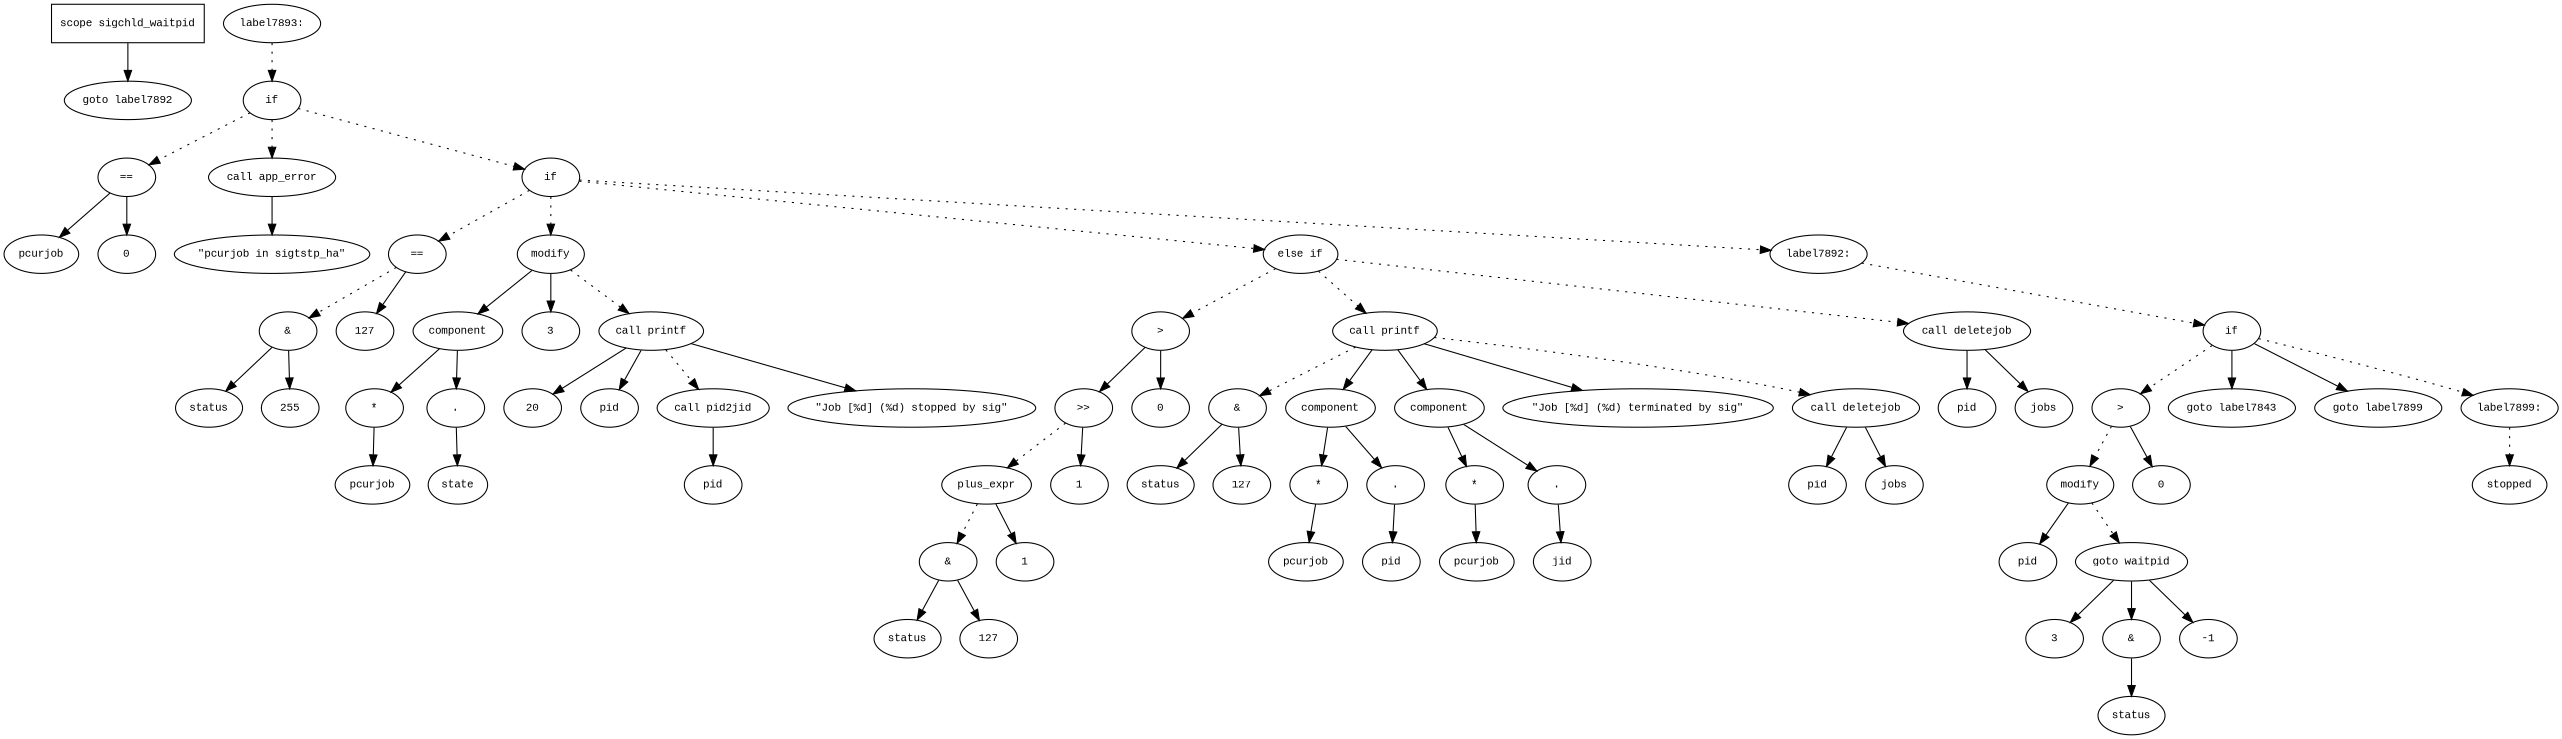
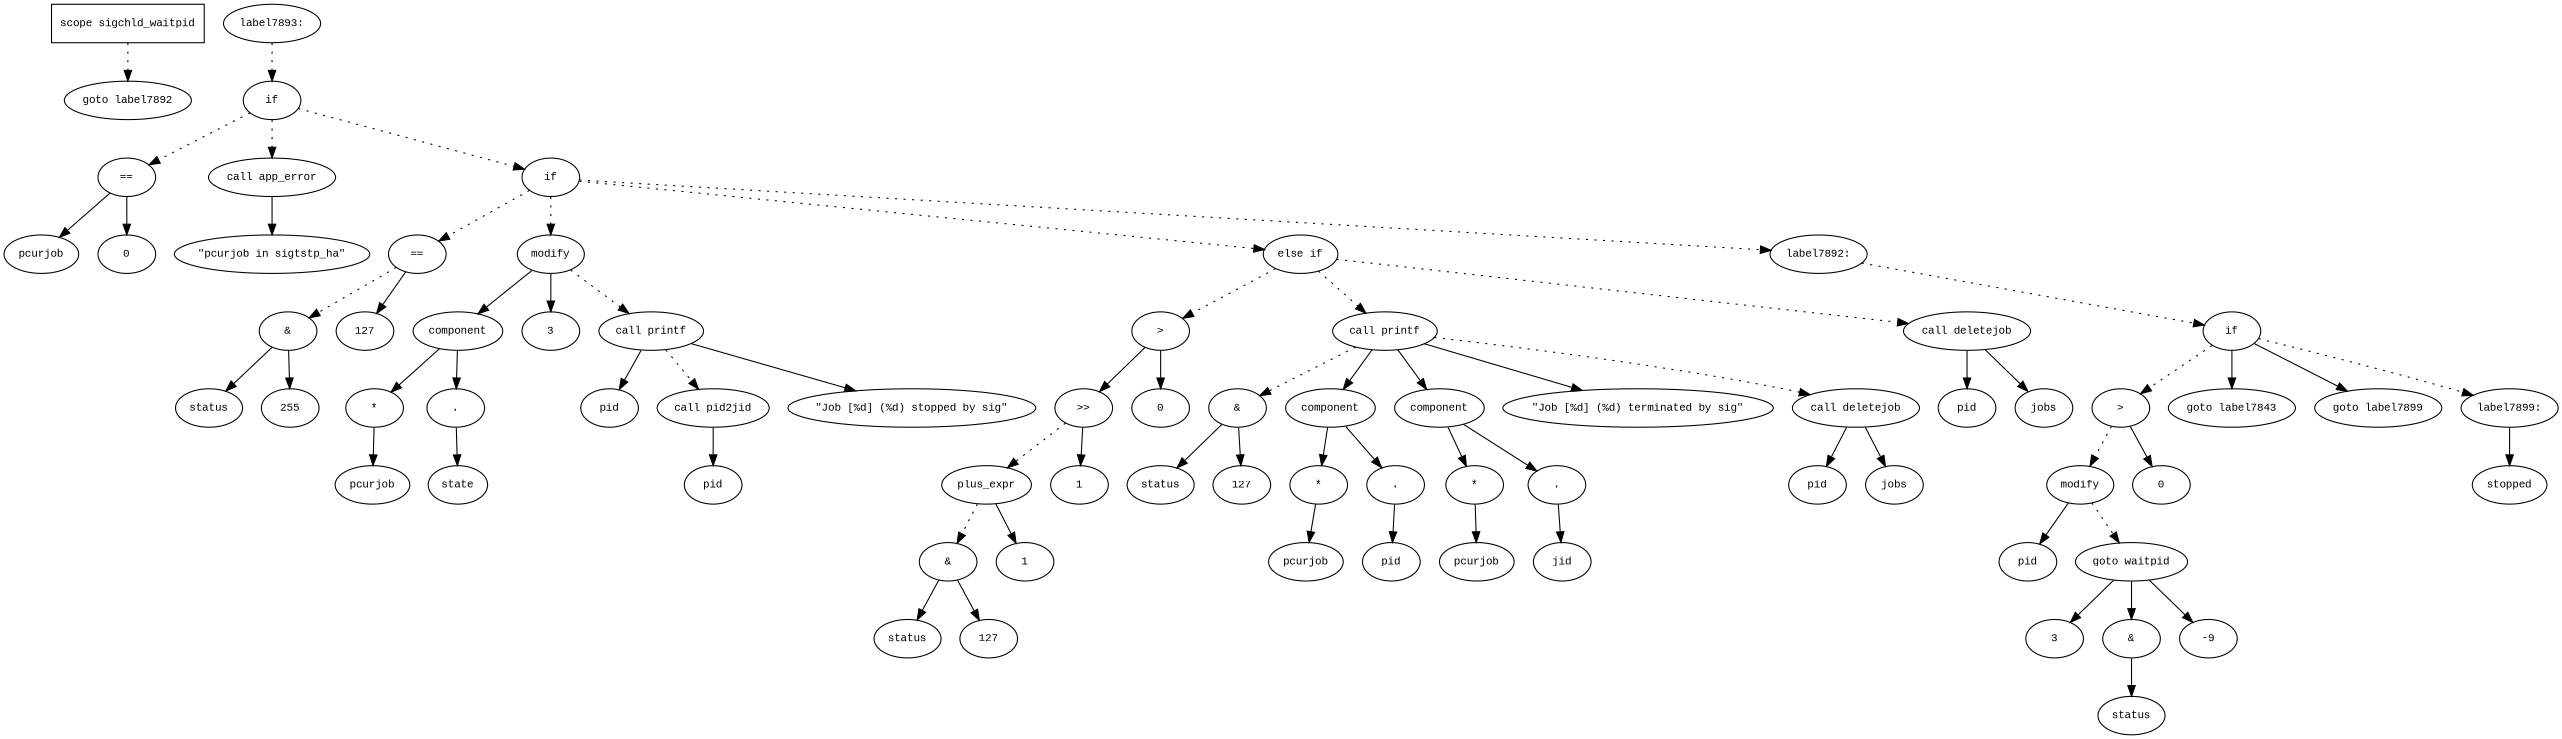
edge "scope sigchld_waitpid" -> "goto label7892": style solid -> dotted
node "20": removed
edge "label7899:" -> "stopped": style dotted -> solid
node "-1": label "-1" -> "-9"
